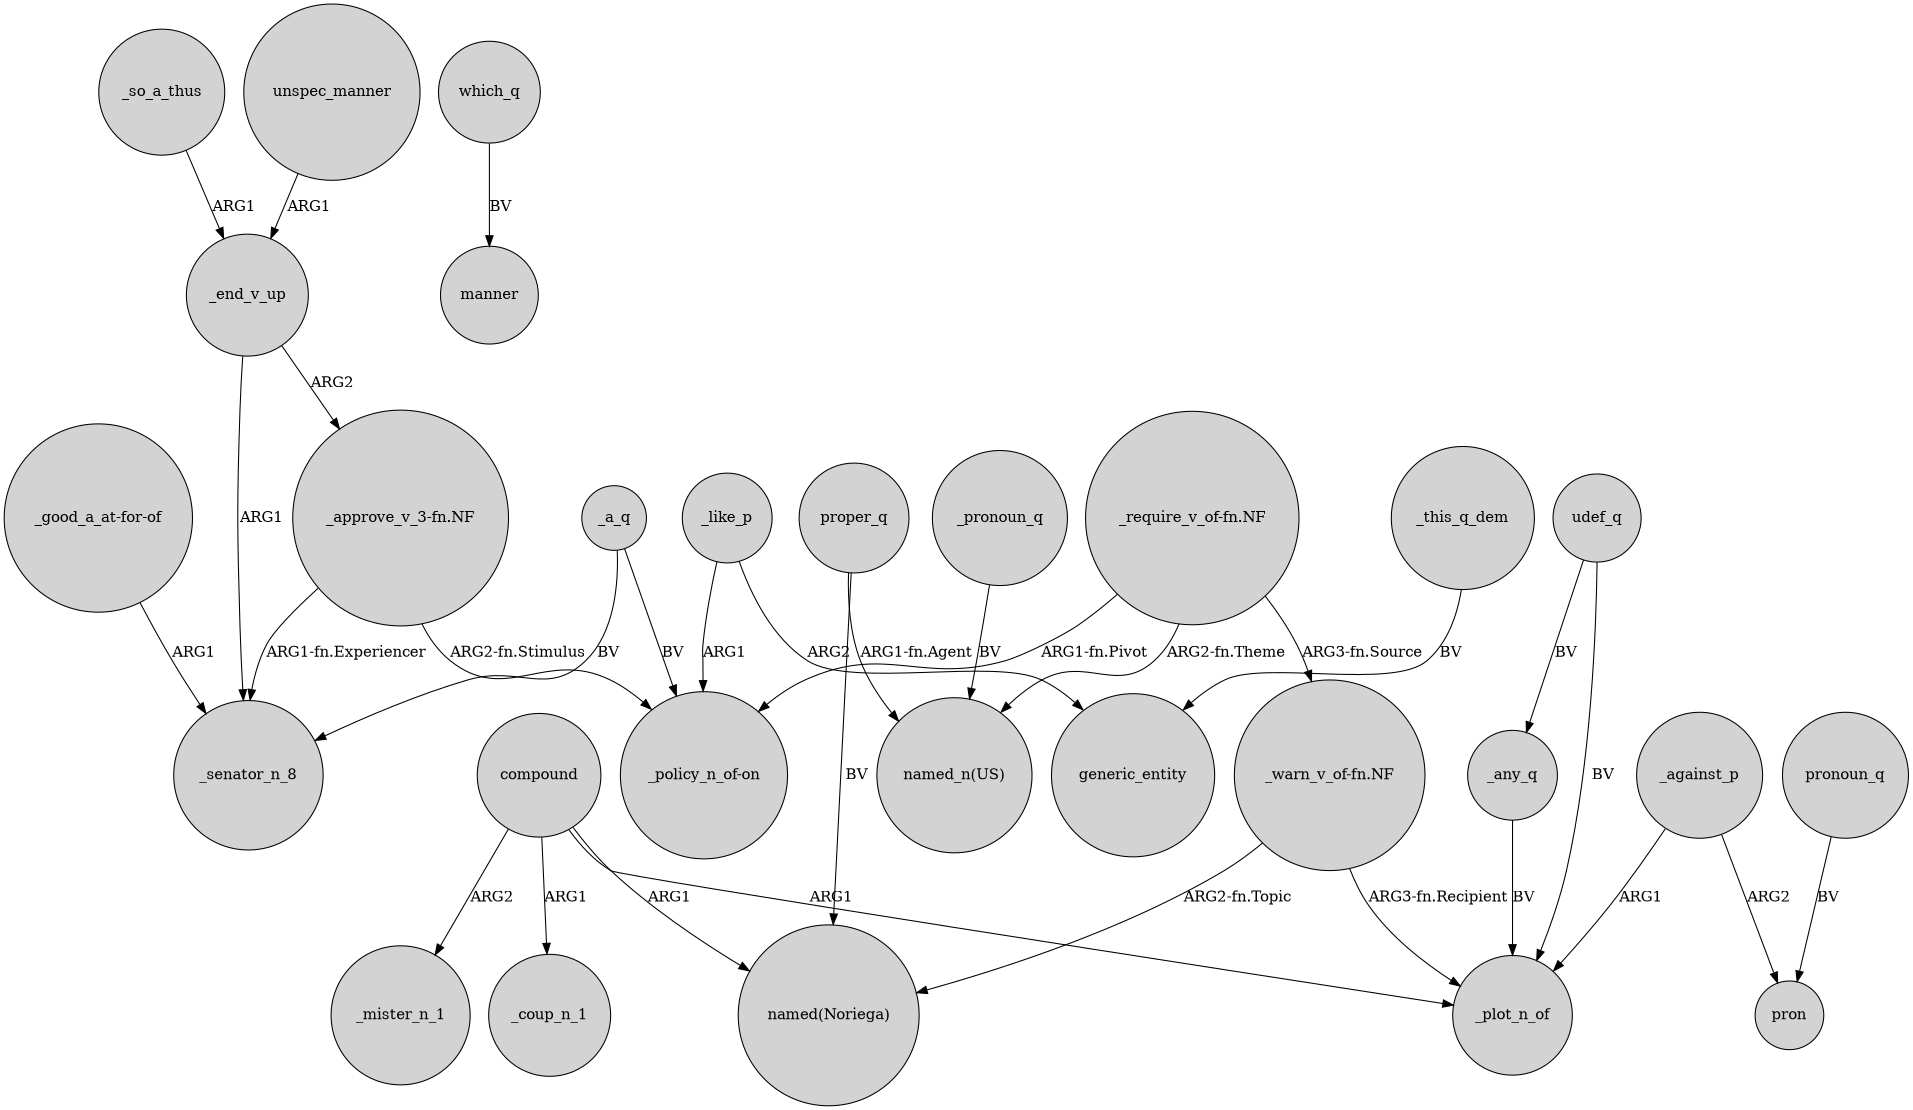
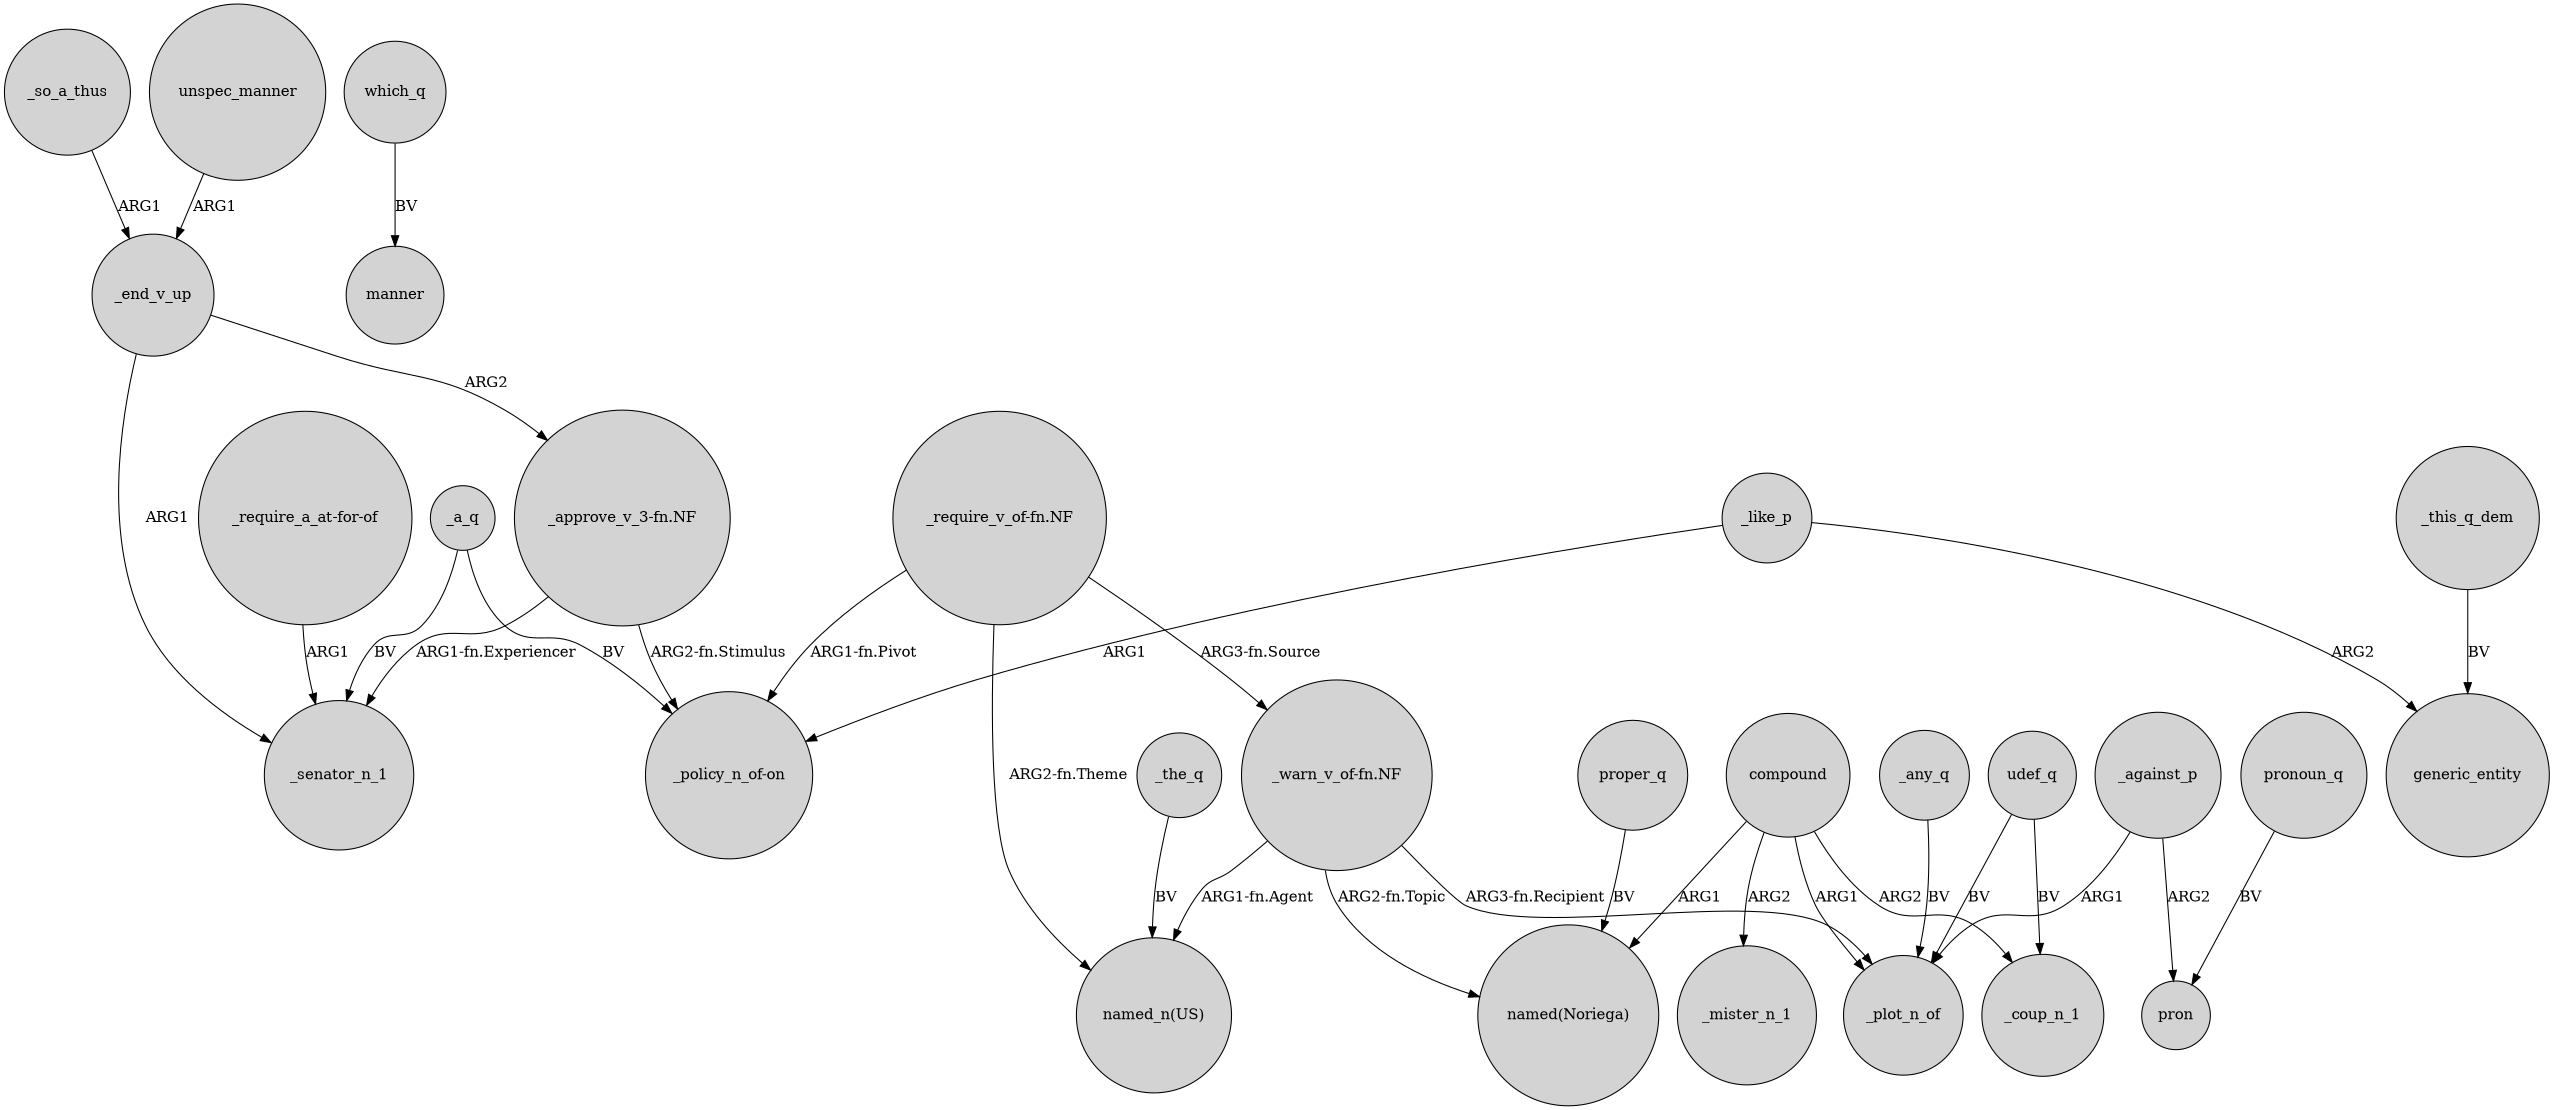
node "_good_a_at-for-of": label "_good_a_at-for-of" -> "_require_a_at-for-of"
node "_pronoun_q": label "_pronoun_q" -> "_the_q"
edge "udef_q" -> "_any_q": now "udef_q" -> "_coup_n_1"
edge "proper_q" -> "named_n(US)": now "_warn_v_of-fn.NF" -> "named_n(US)"
node "_senator_n_8": label "_senator_n_8" -> "_senator_n_1"
edge "compound" -> "_coup_n_1": label "ARG1" -> "ARG2"
